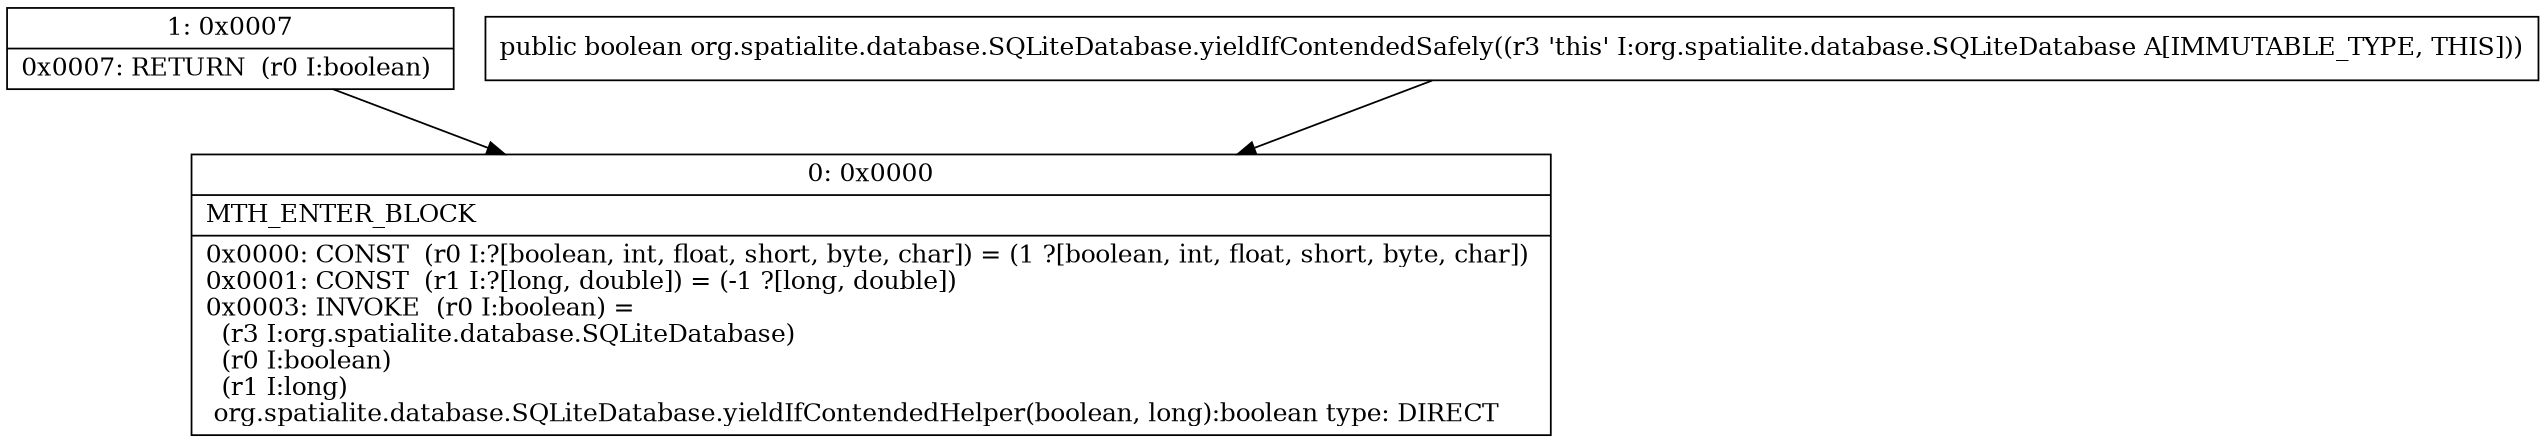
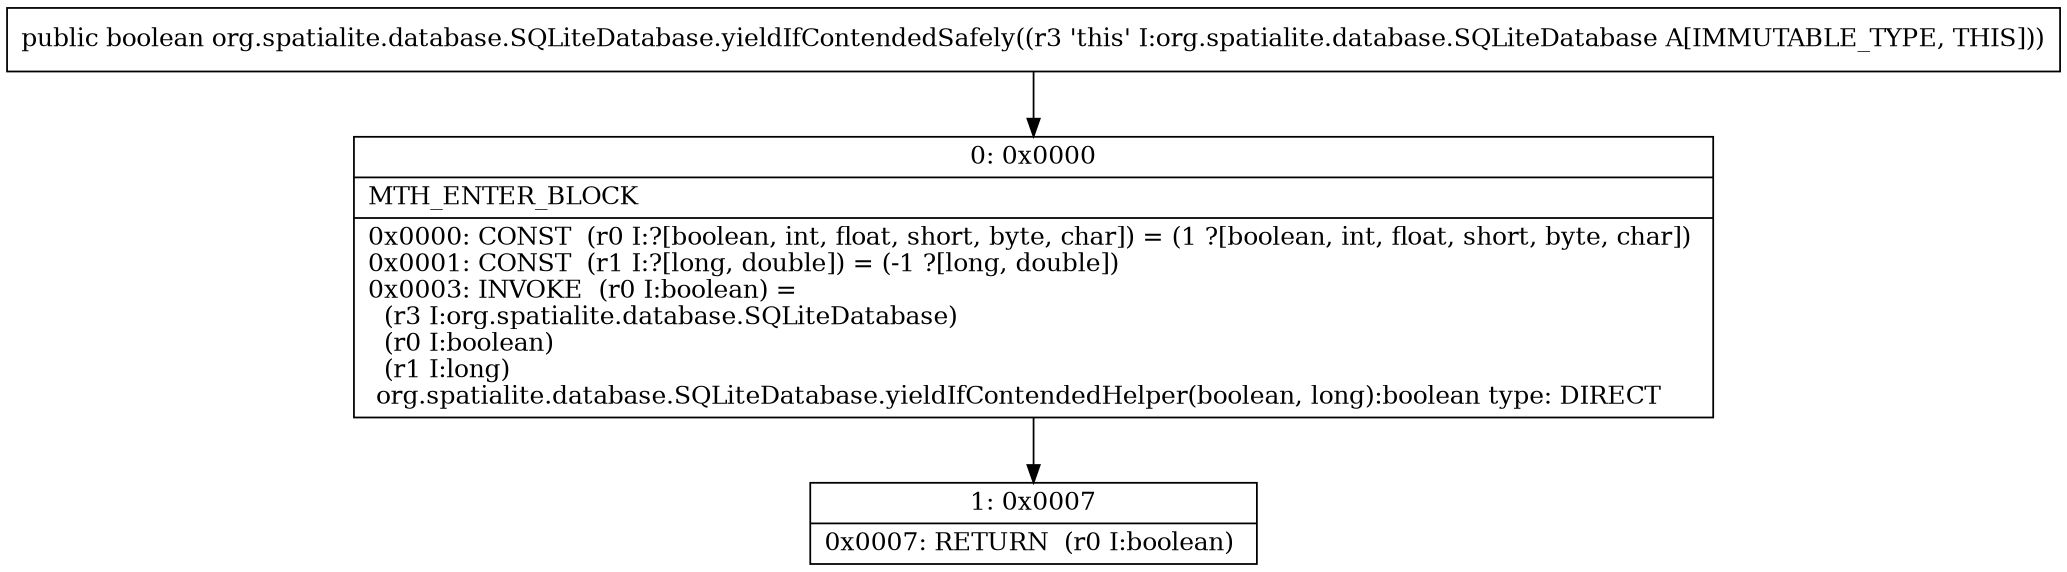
edge "1: 0x0007" -> "0: 0x0000": reversed
